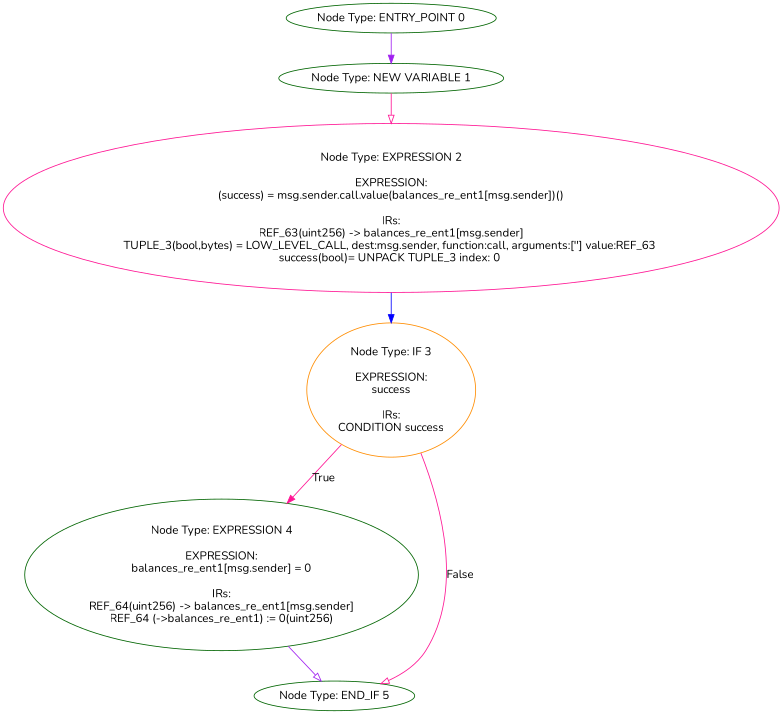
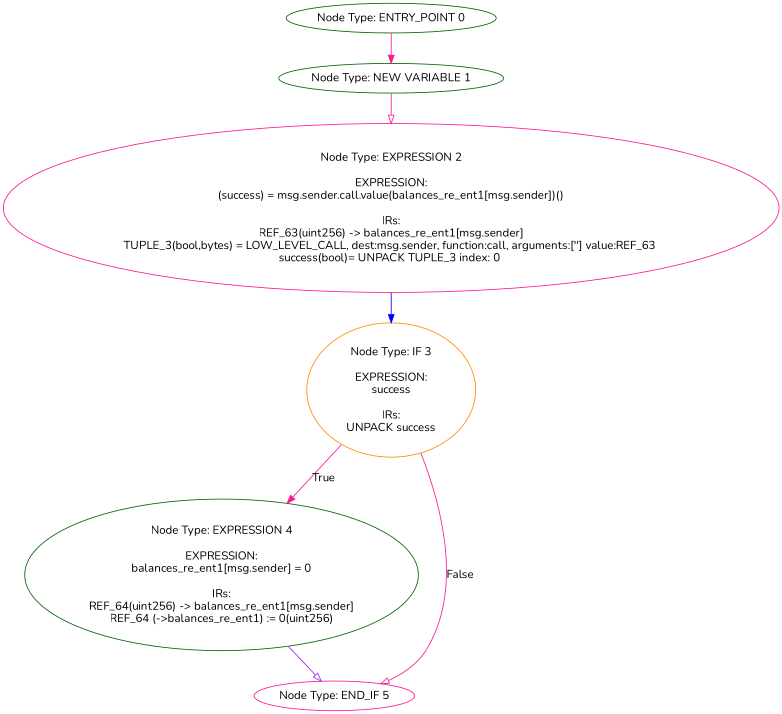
edge "Node Type: ENTRY_POINT 0" -> "Node Type: NEW VARIABLE 1": color purple -> deeppink
node "Node Type: IF 3 EXPRESSION: success IRs: CONDITION success": label "Node Type: IF 3 EXPRESSION: success IRs: CONDITION success" -> "Node Type: IF 3 EXPRESSION: success IRs: UNPACK success"
node "Node Type: END_IF 5": color darkgreen -> deeppink
